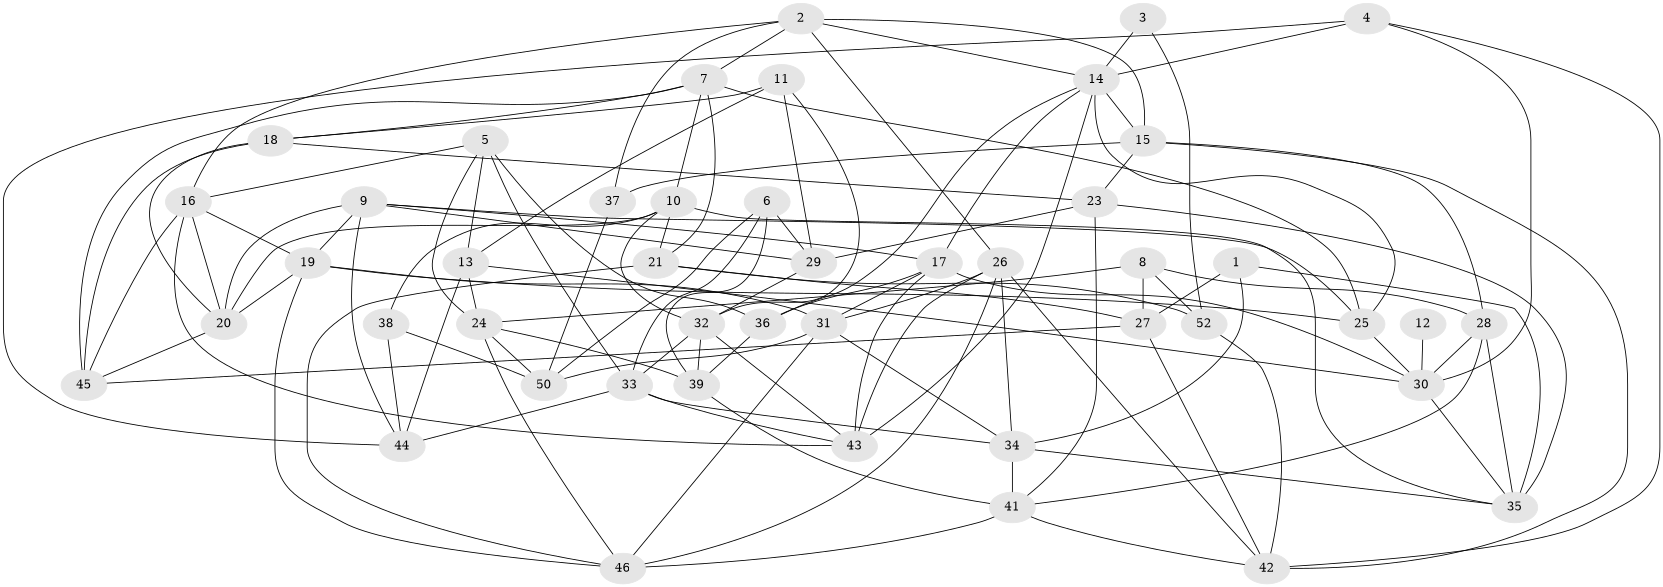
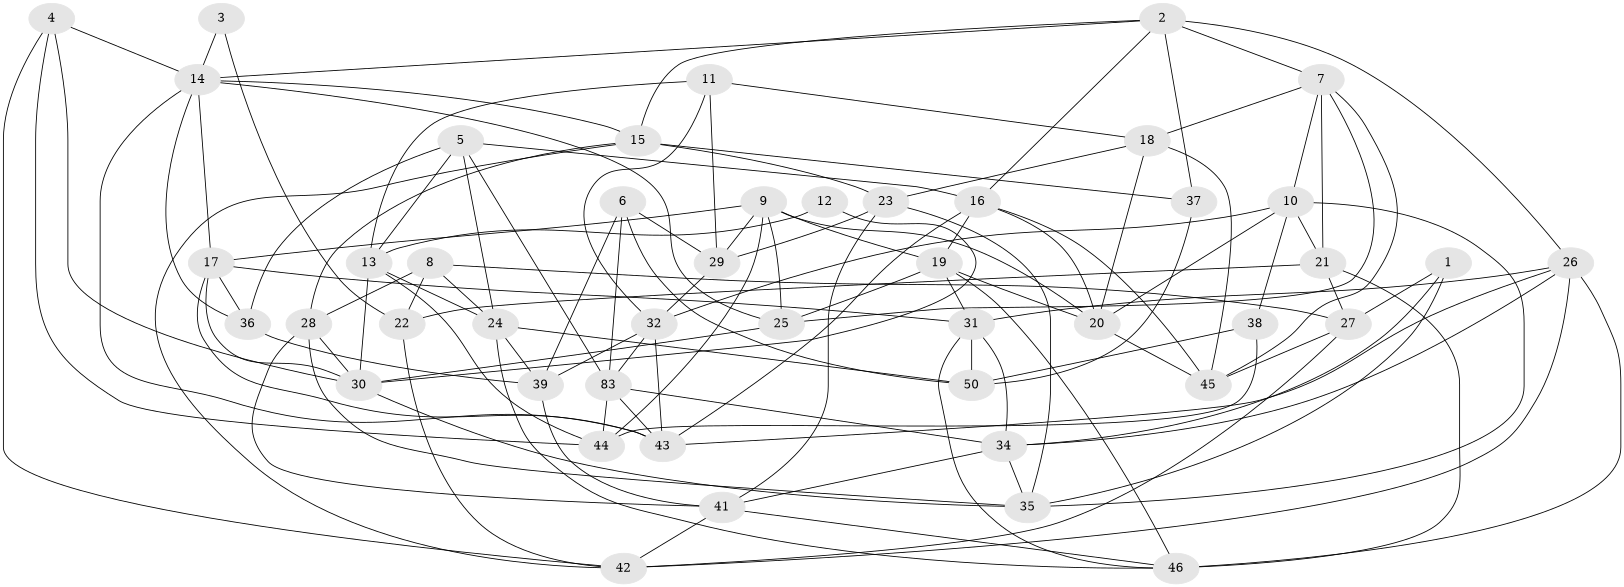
edge "12" -- "13": added
node "52": label "52" -> "22"
node "33": label "33" -> "83"
